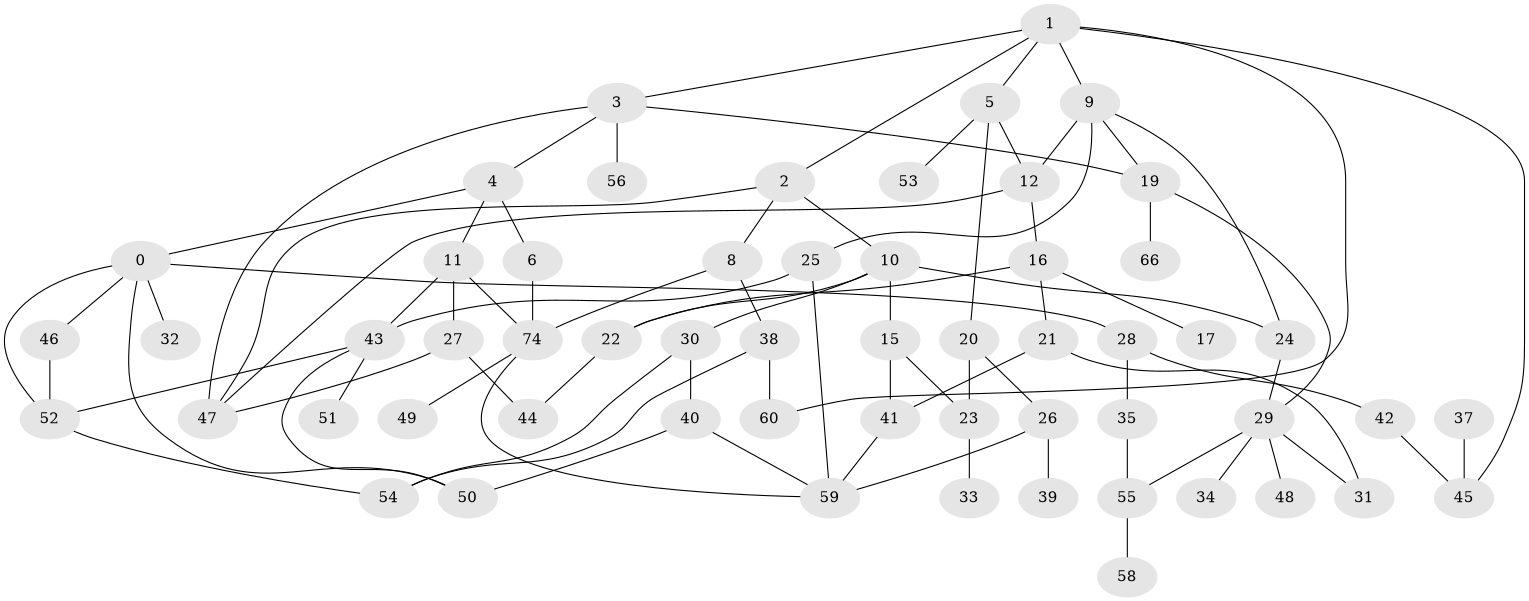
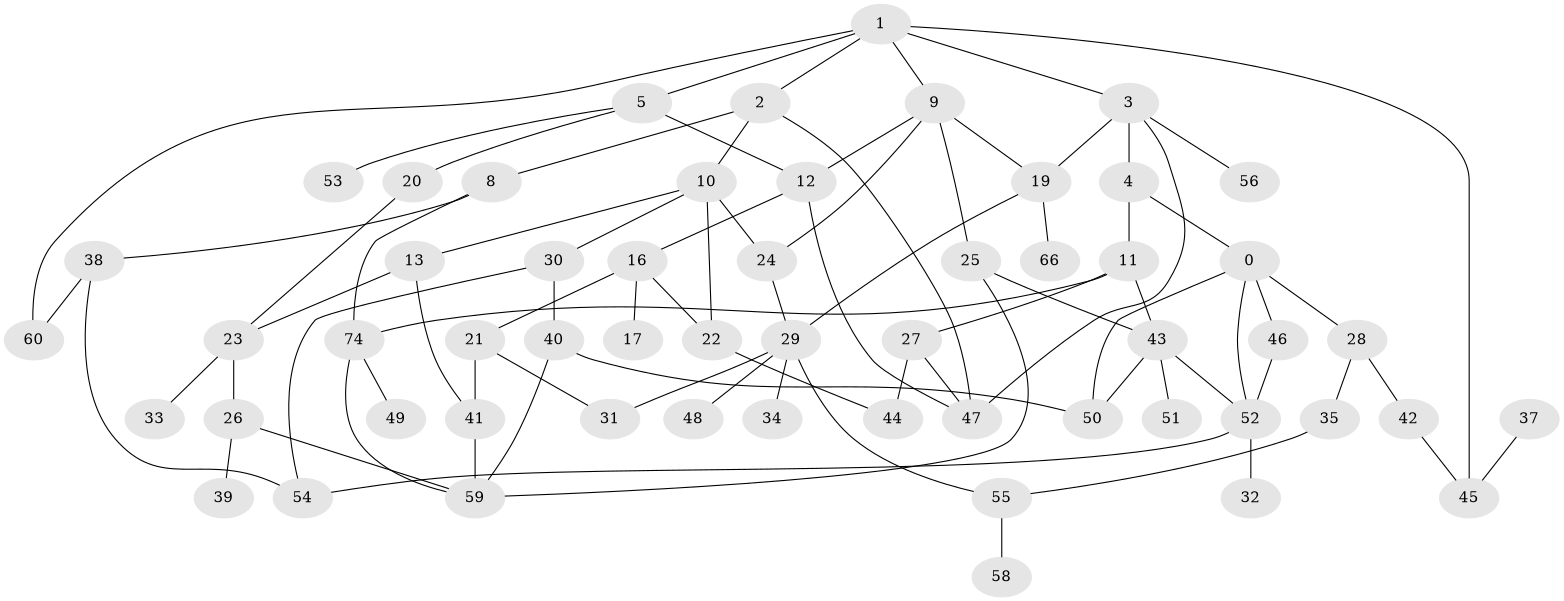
node "6": removed
edge "0" -- "32": now "52" -- "32"
node "15": label "15" -> "13"
edge "20" -- "26": now "23" -- "26"
